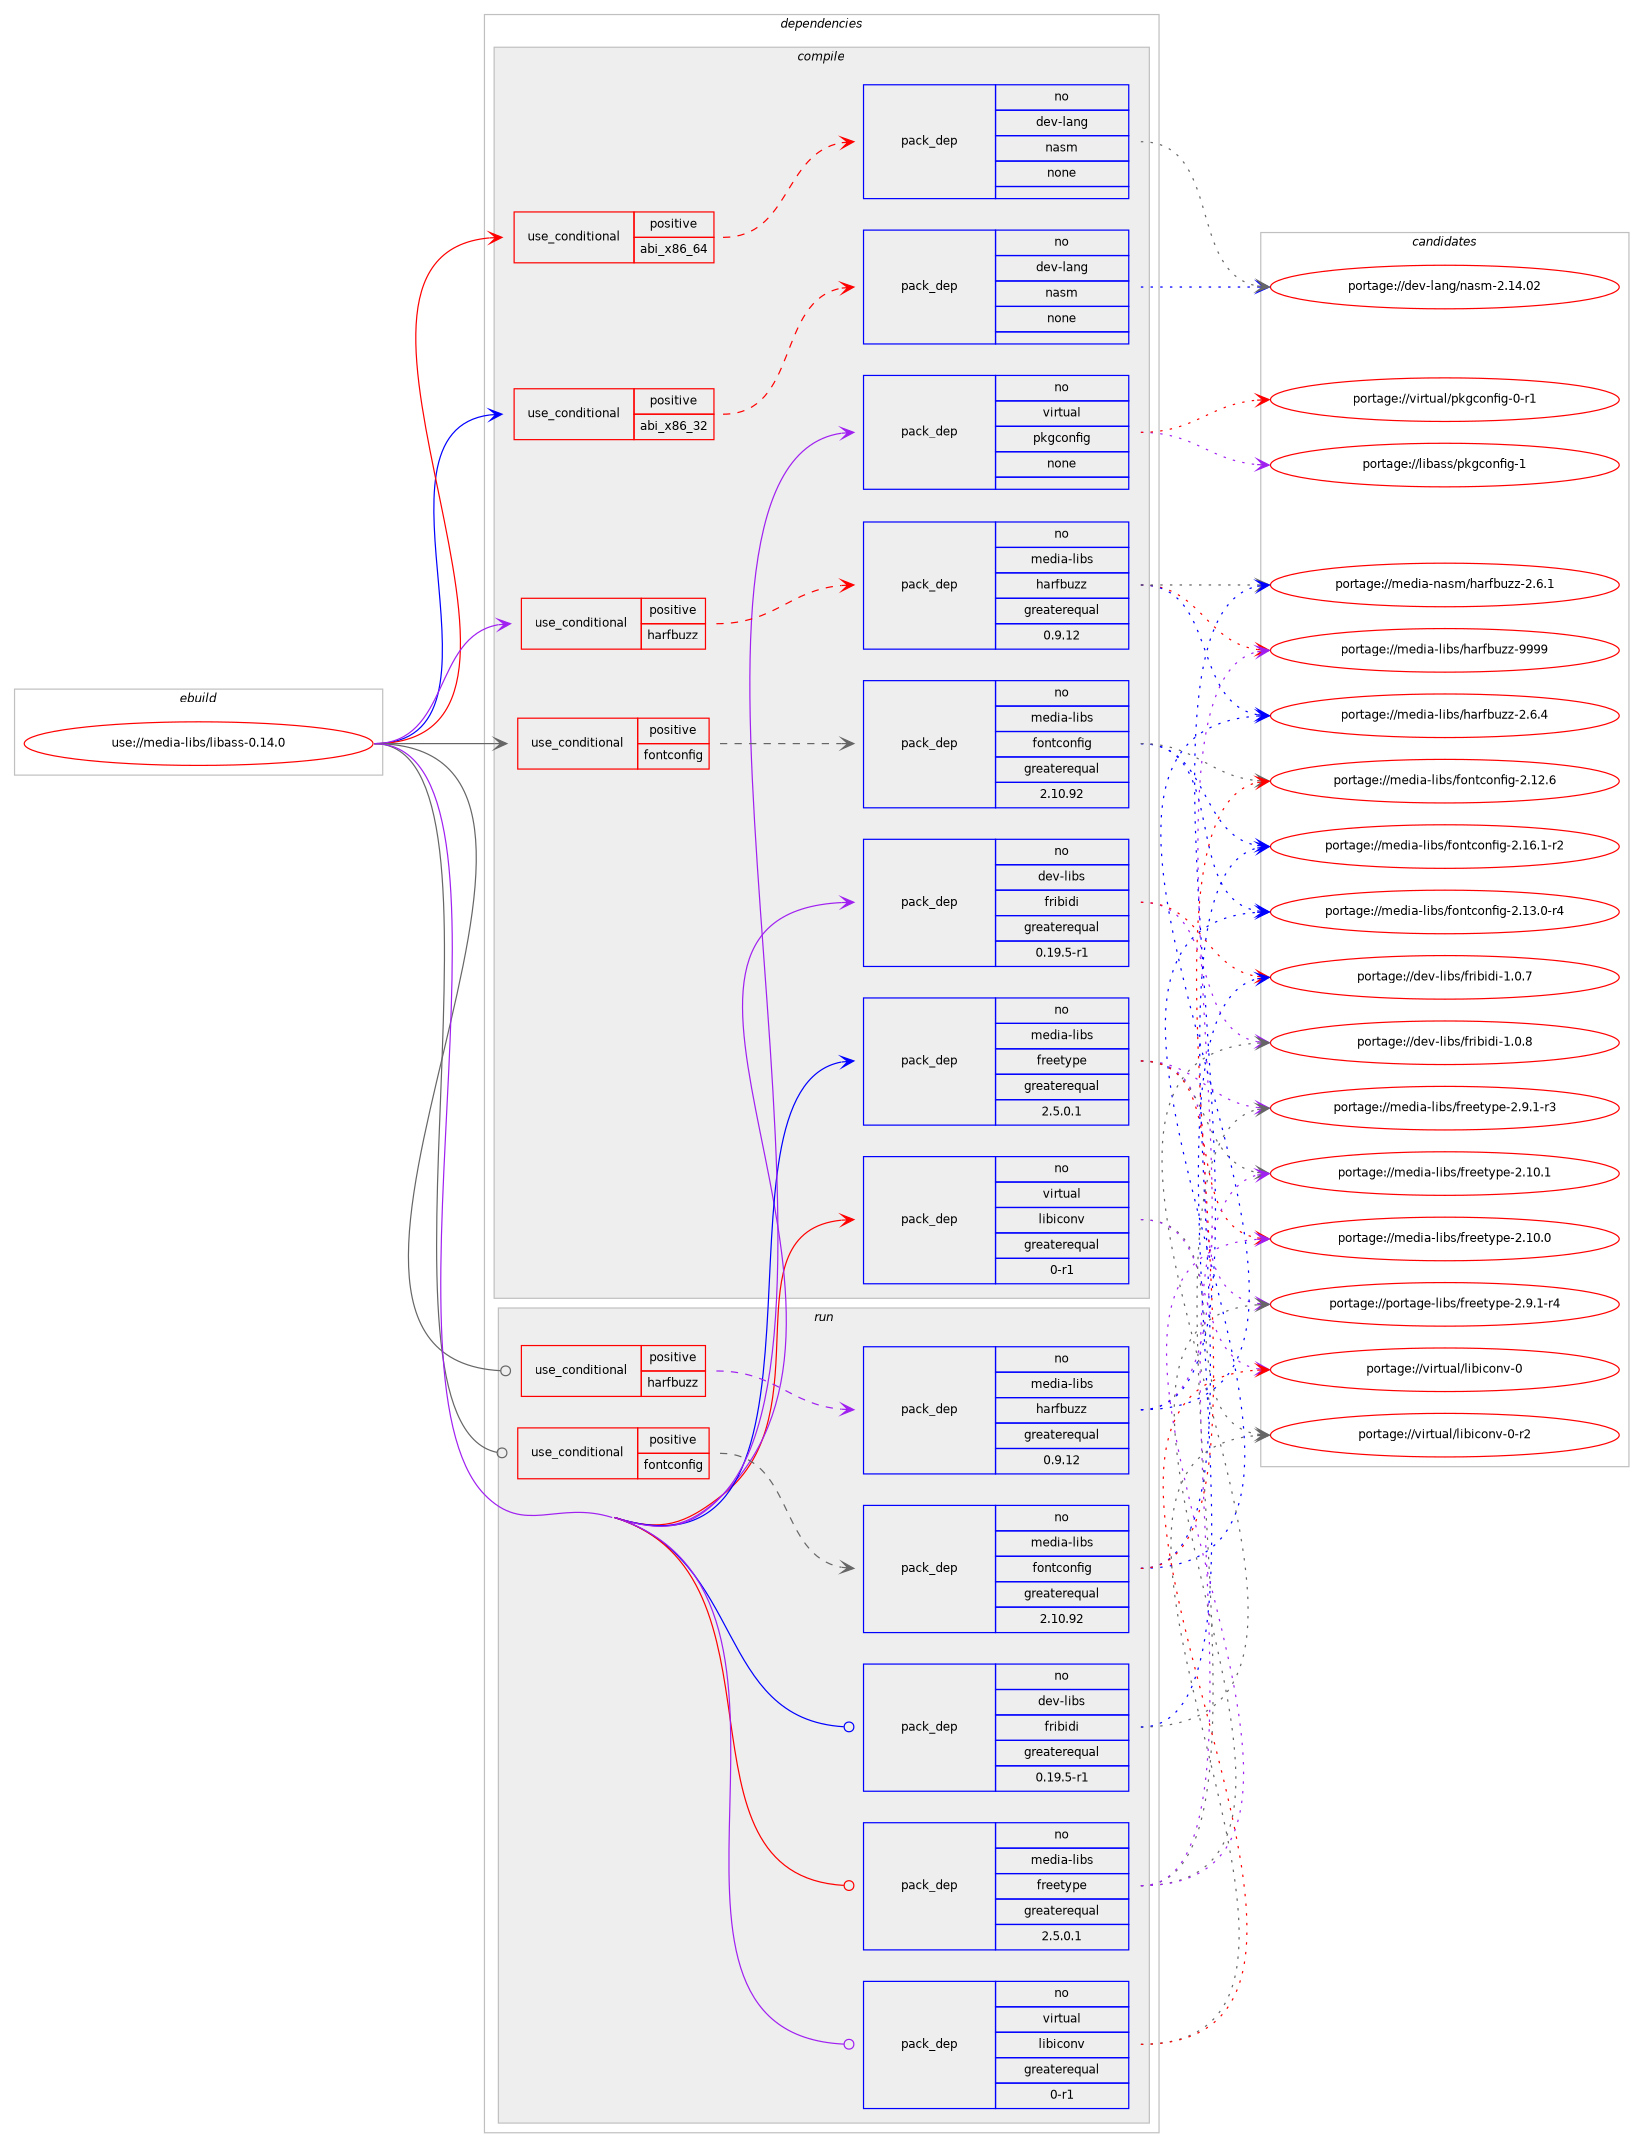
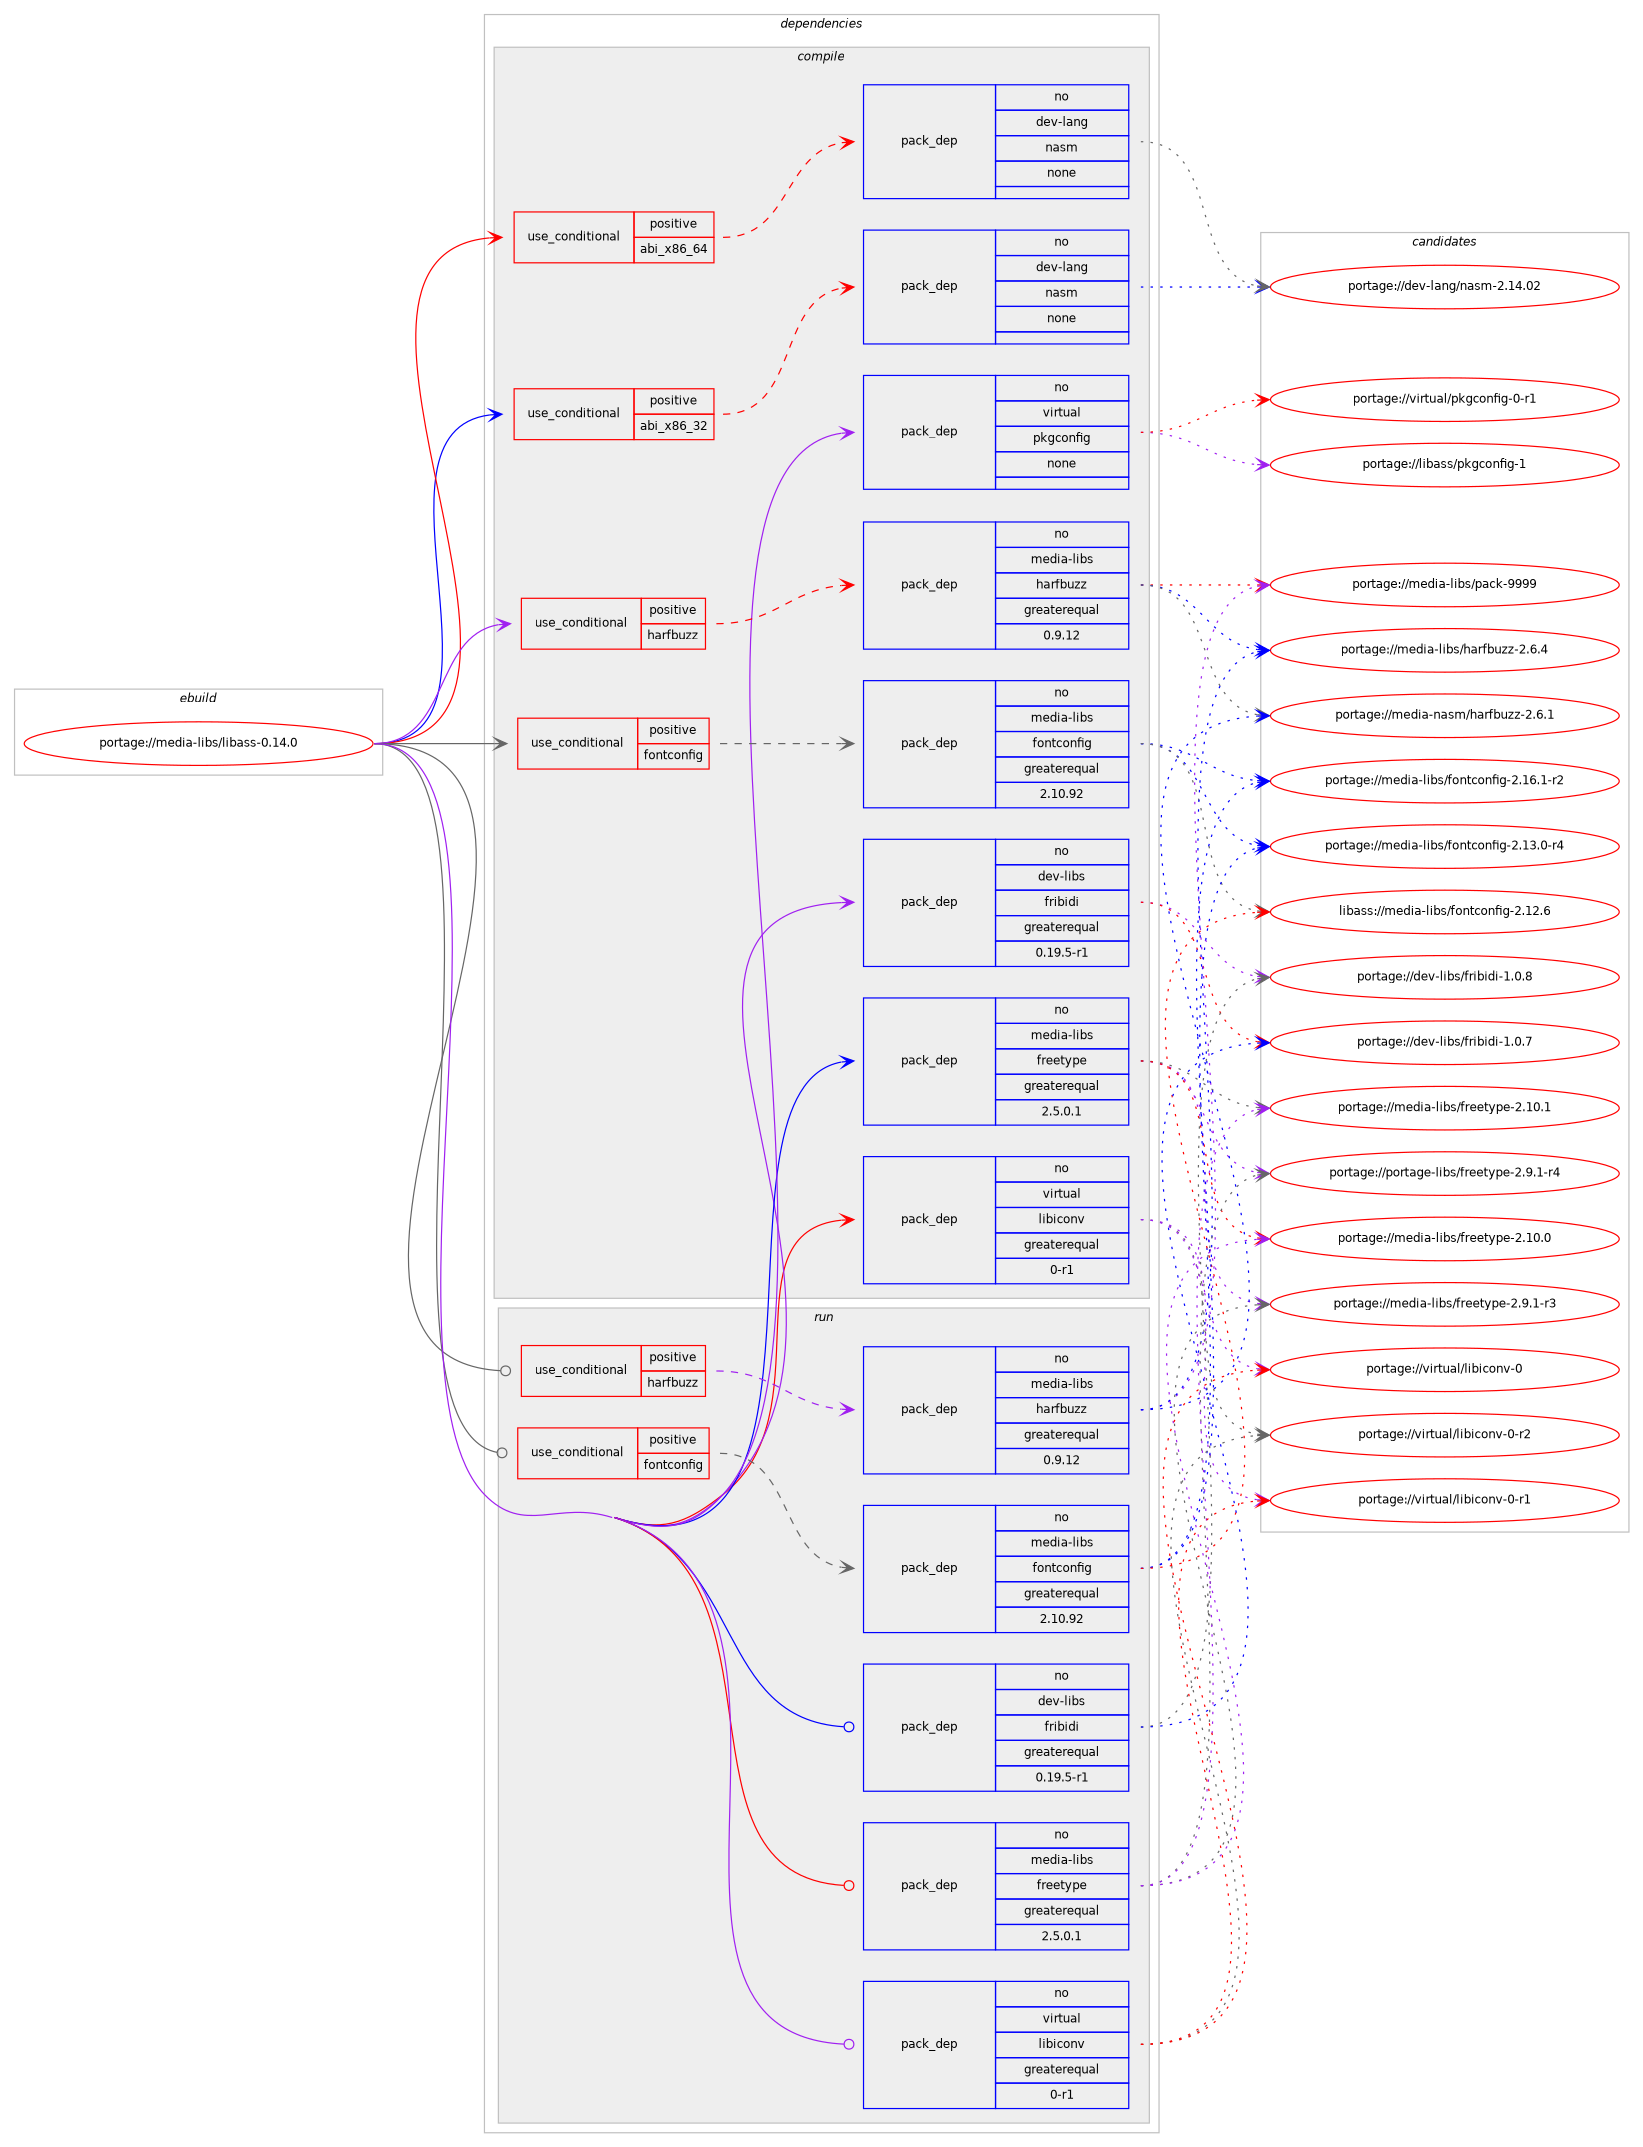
node "portage://media-libs/harfbuzz-9999": label "portage://media-libs/harfbuzz-9999" -> "portage://media-libs/pack-9999"
node "use://media-libs/libass-0.14.0": label "use://media-libs/libass-0.14.0" -> "portage://media-libs/libass-0.14.0"
node "portage://media-libs/fontconfig-2.12.6": label "portage://media-libs/fontconfig-2.12.6" -> "libass://media-libs/fontconfig-2.12.6"
node "portage://virtual/libiconv-0-r1": added
